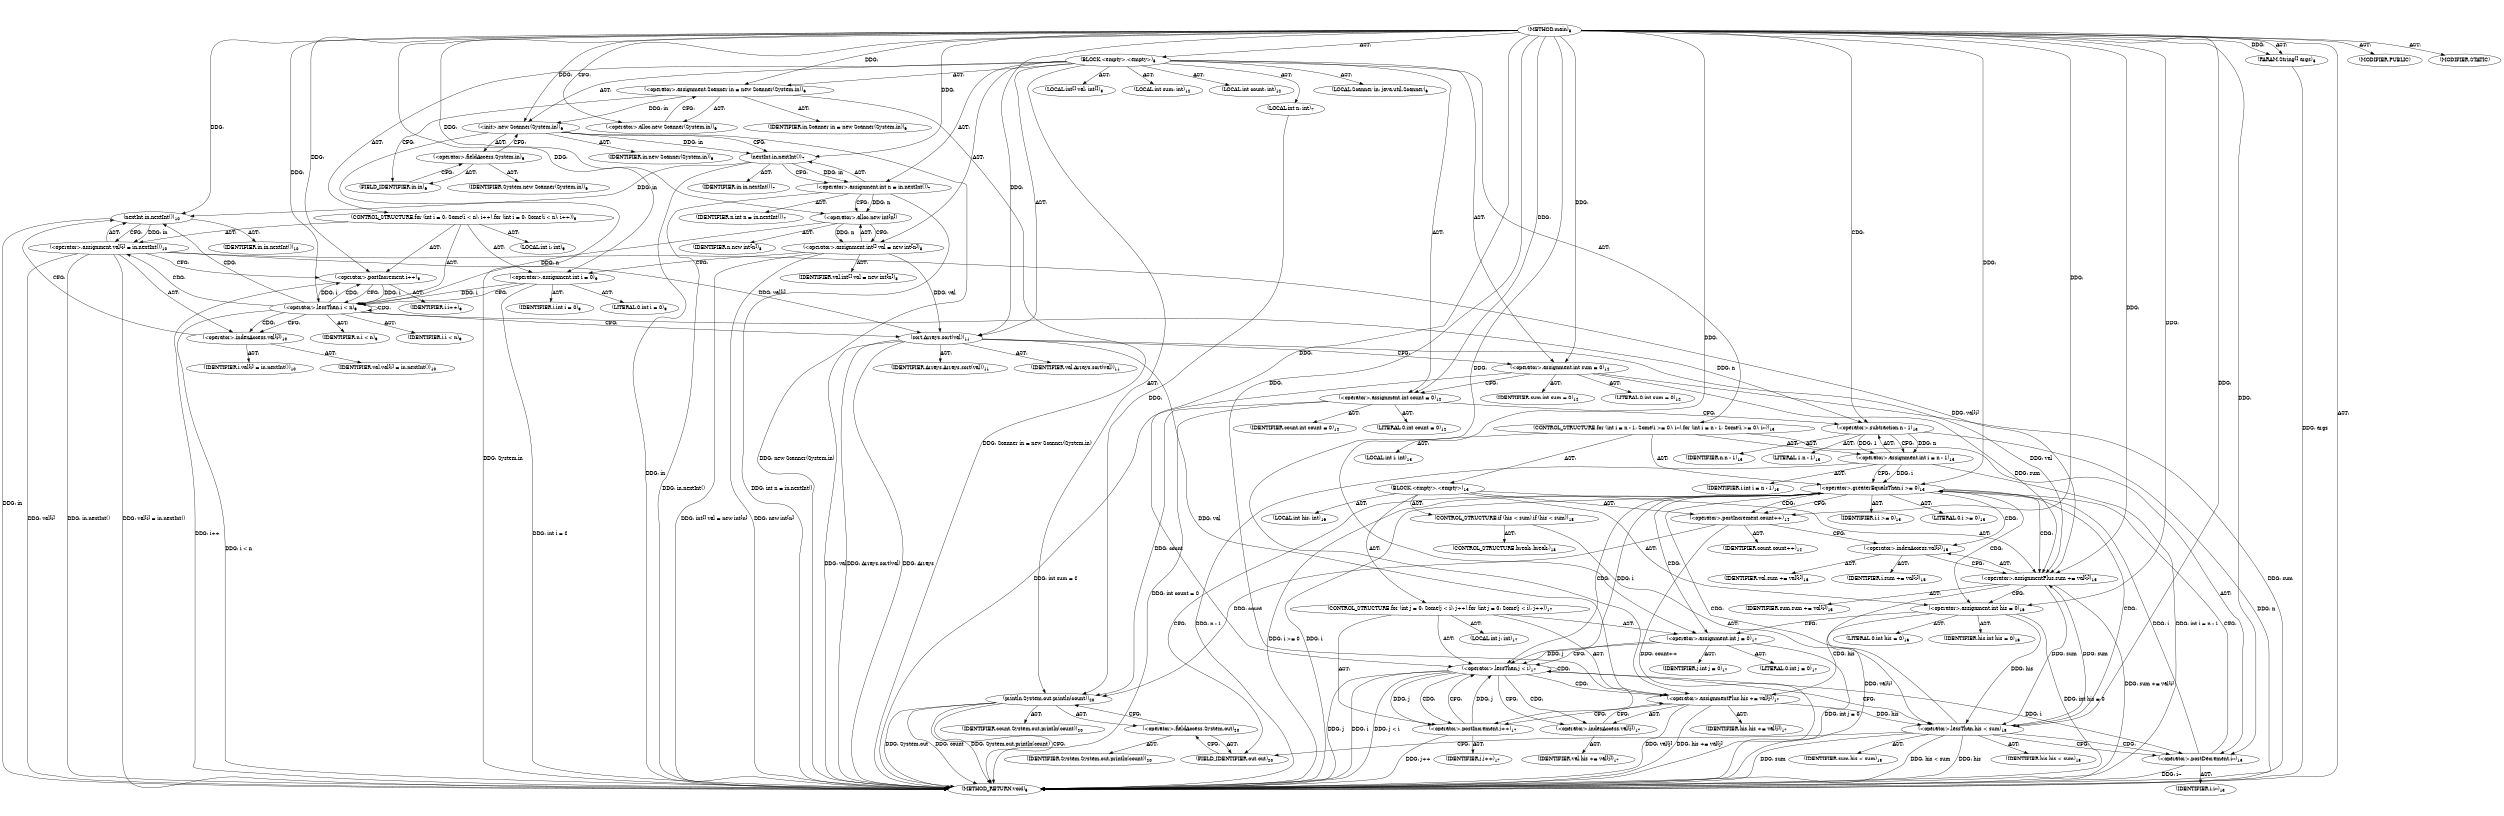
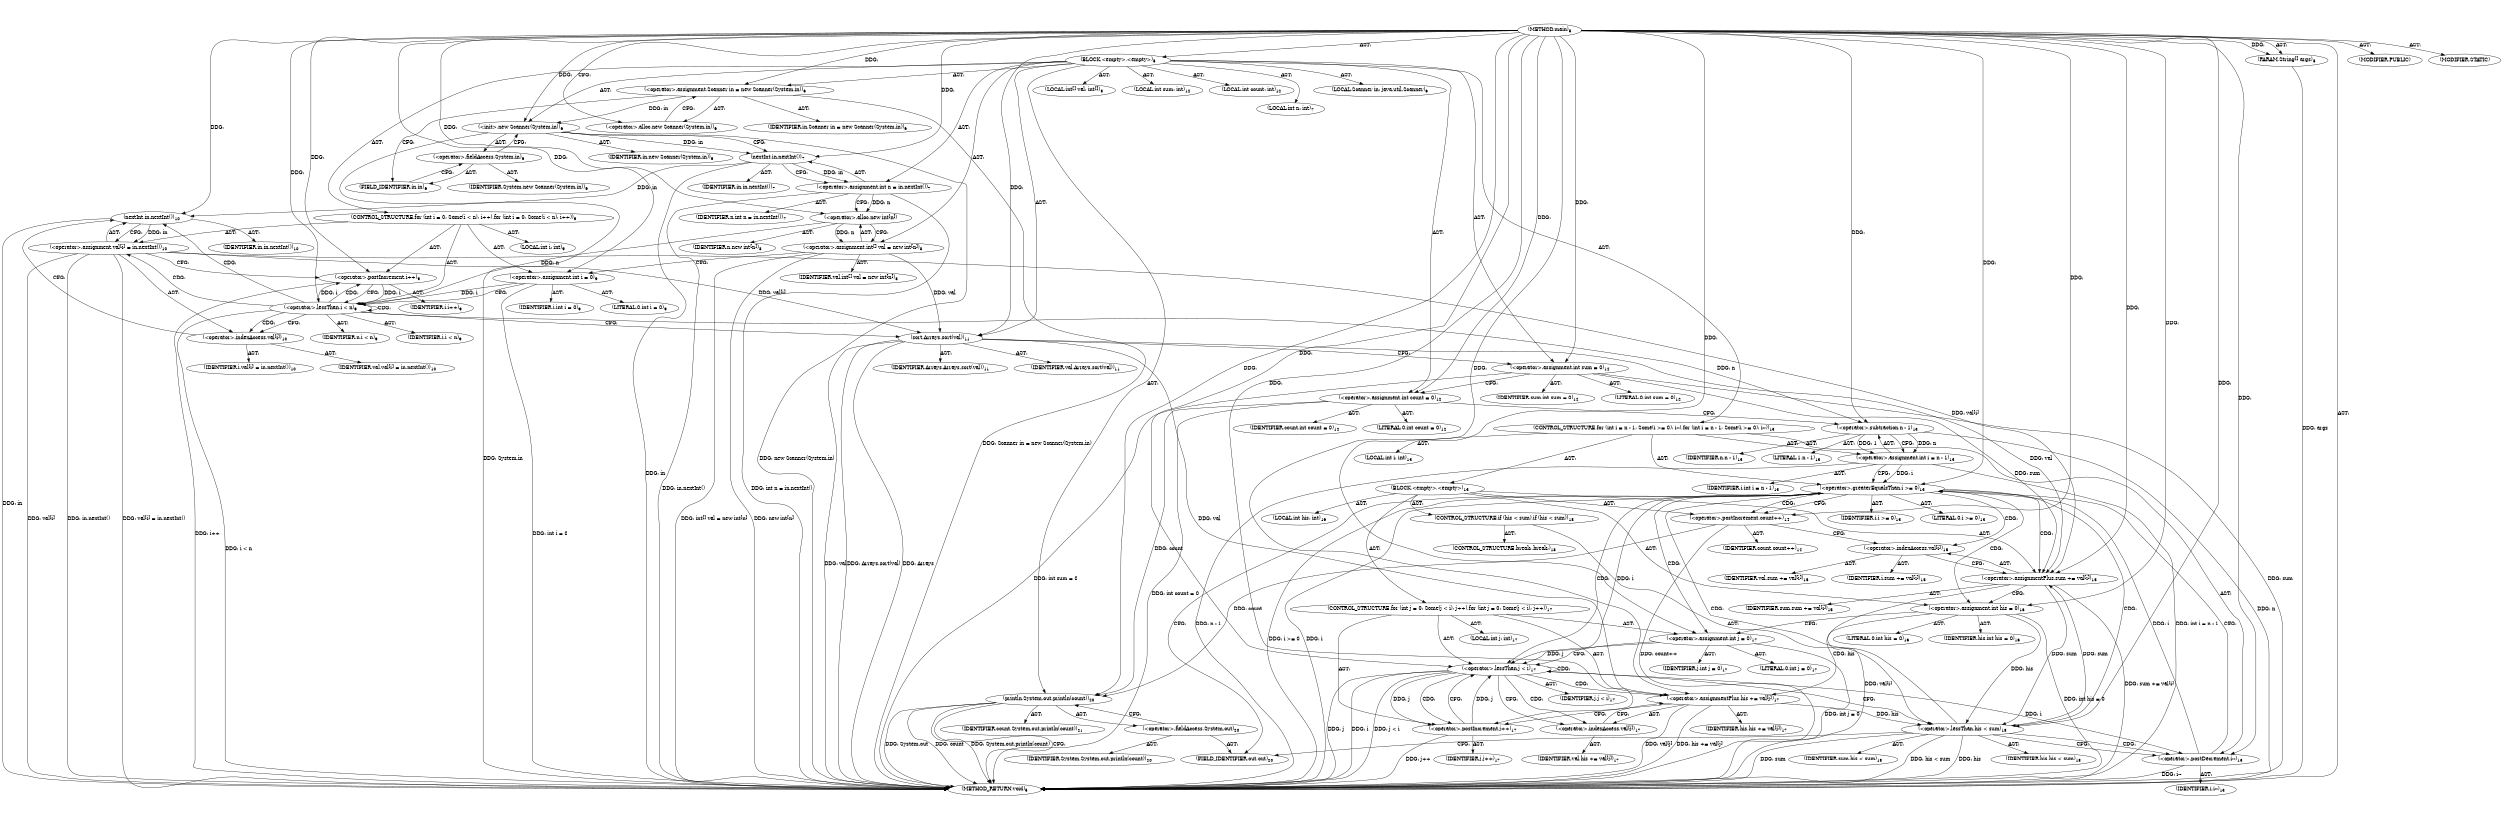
edge "(METHOD,main)" -> "(<operator>.subtraction,n - 1)": label "CDG: " -> "DDG: "
edge "(LOCAL,int n: int)" -> "(println,System.out.println(count))": now "(METHOD,main)" -> "(println,System.out.println(count))"
node "(IDENTIFIER,j,j < i)": added
node "(IDENTIFIER,count,System.out.println(count))": text "20" -> "21"
edge "(FIELD_IDENTIFIER,out,out)" -> "(<operator>.fieldAccess,System.out)": removed, label "CFG:"
